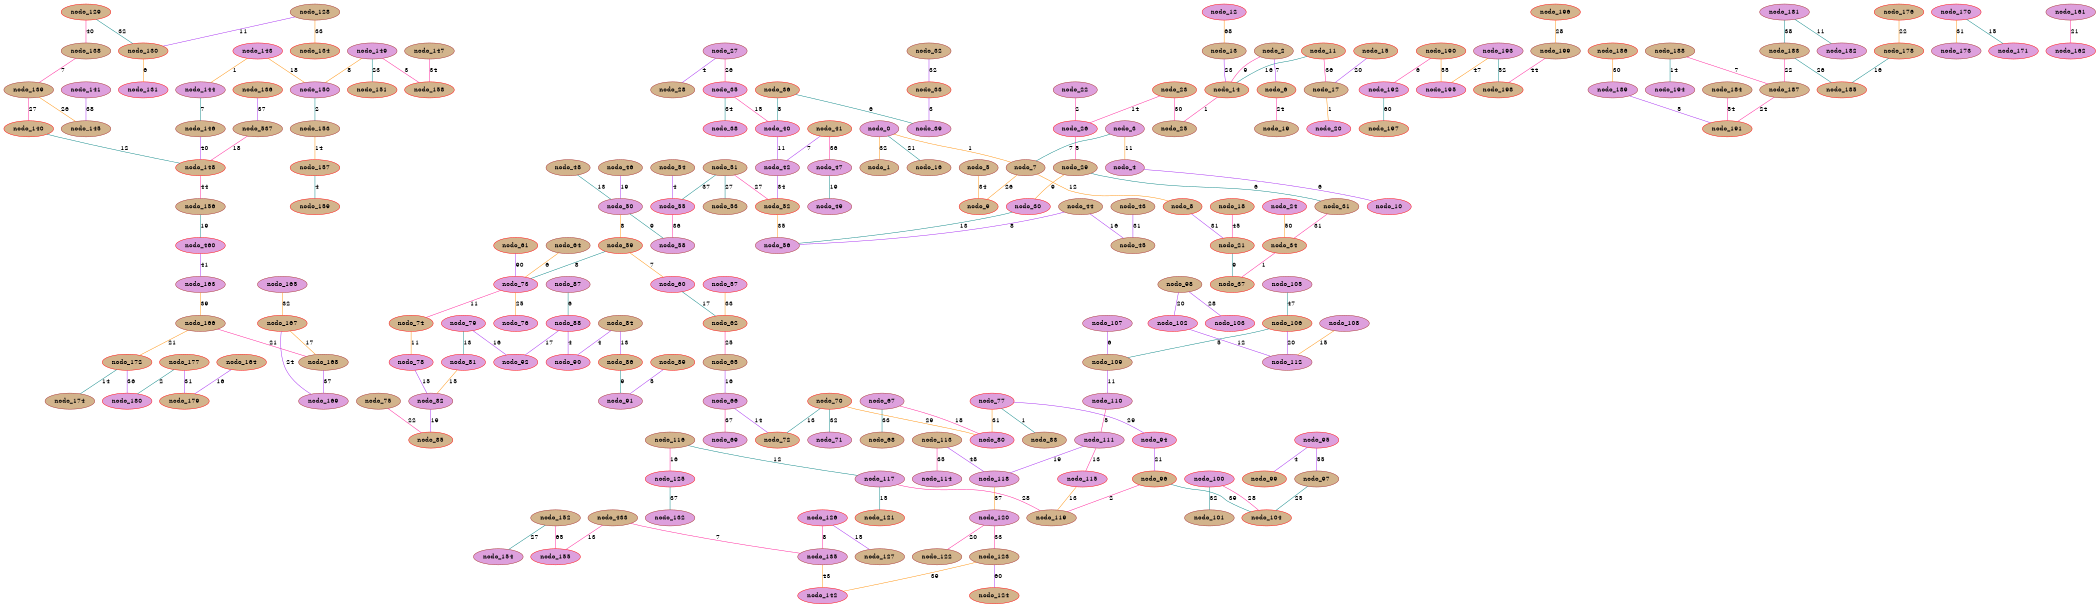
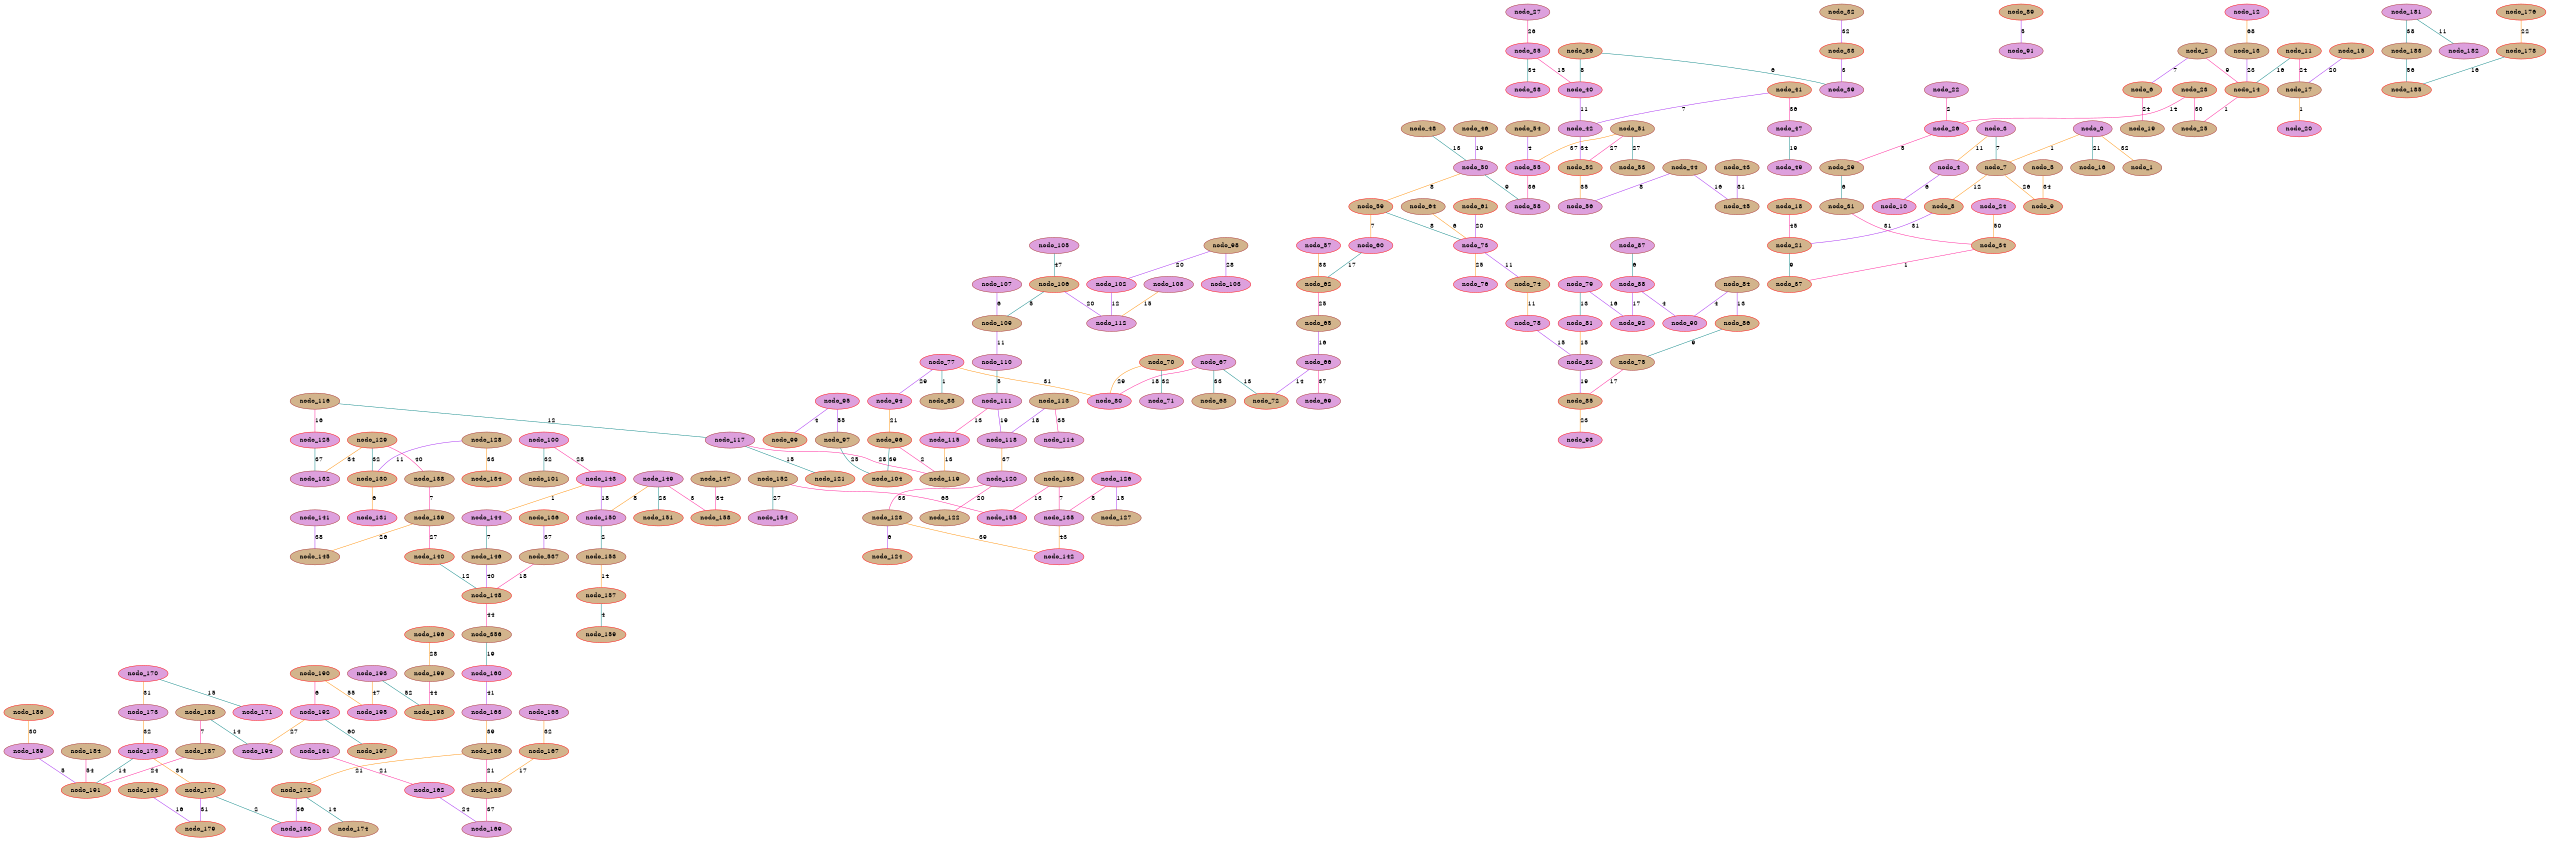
edge "nodo_143" -- "nodo_150": color darkorange -> purple
edge "nodo_11" -- "nodo_17": label "36" -> "24"
edge "nodo_183" -- "nodo_187": removed, label "22"
edge "nodo_183" -- "nodo_185": label "26" -> "56"
node "nodo_28": removed
edge "nodo_51" -- "nodo_55": color teal -> darkorange
node "nodo_156": label "nodo_156" -> "nodo_356"
node "nodo_30": removed
node "nodo_460": label "nodo_460" -> "nodo_160"
edge "nodo_61" -- "nodo_73": label "90" -> "20"
edge "nodo_73" -- "nodo_74": color deeppink -> purple
edge "nodo_167" -- "nodo_169": now "nodo_162" -- "nodo_169"
edge "nodo_168" -- "nodo_169": color purple -> deeppink
edge "nodo_86" -- "nodo_91": now "nodo_86" -- "nodo_75"
edge "nodo_75" -- "nodo_85": label "22" -> "17"
edge "nodo_70" -- "nodo_72": now "nodo_67" -- "nodo_72"
edge "nodo_110" -- "nodo_111": color deeppink -> teal
node "nodo_93": added
edge "nodo_129" -- "nodo_132": added, label "34"
edge "nodo_113" -- "nodo_118": label "48" -> "18"
edge "nodo_94" -- "nodo_96": color purple -> darkorange
edge "nodo_100" -- "nodo_104": now "nodo_100" -- "nodo_143"
node "nodo_433": label "nodo_433" -> "nodo_133"
edge "nodo_123" -- "nodo_124": label "60" -> "6"
edge "nodo_192" -- "nodo_194": added, label "27"
node "nodo_175": added
